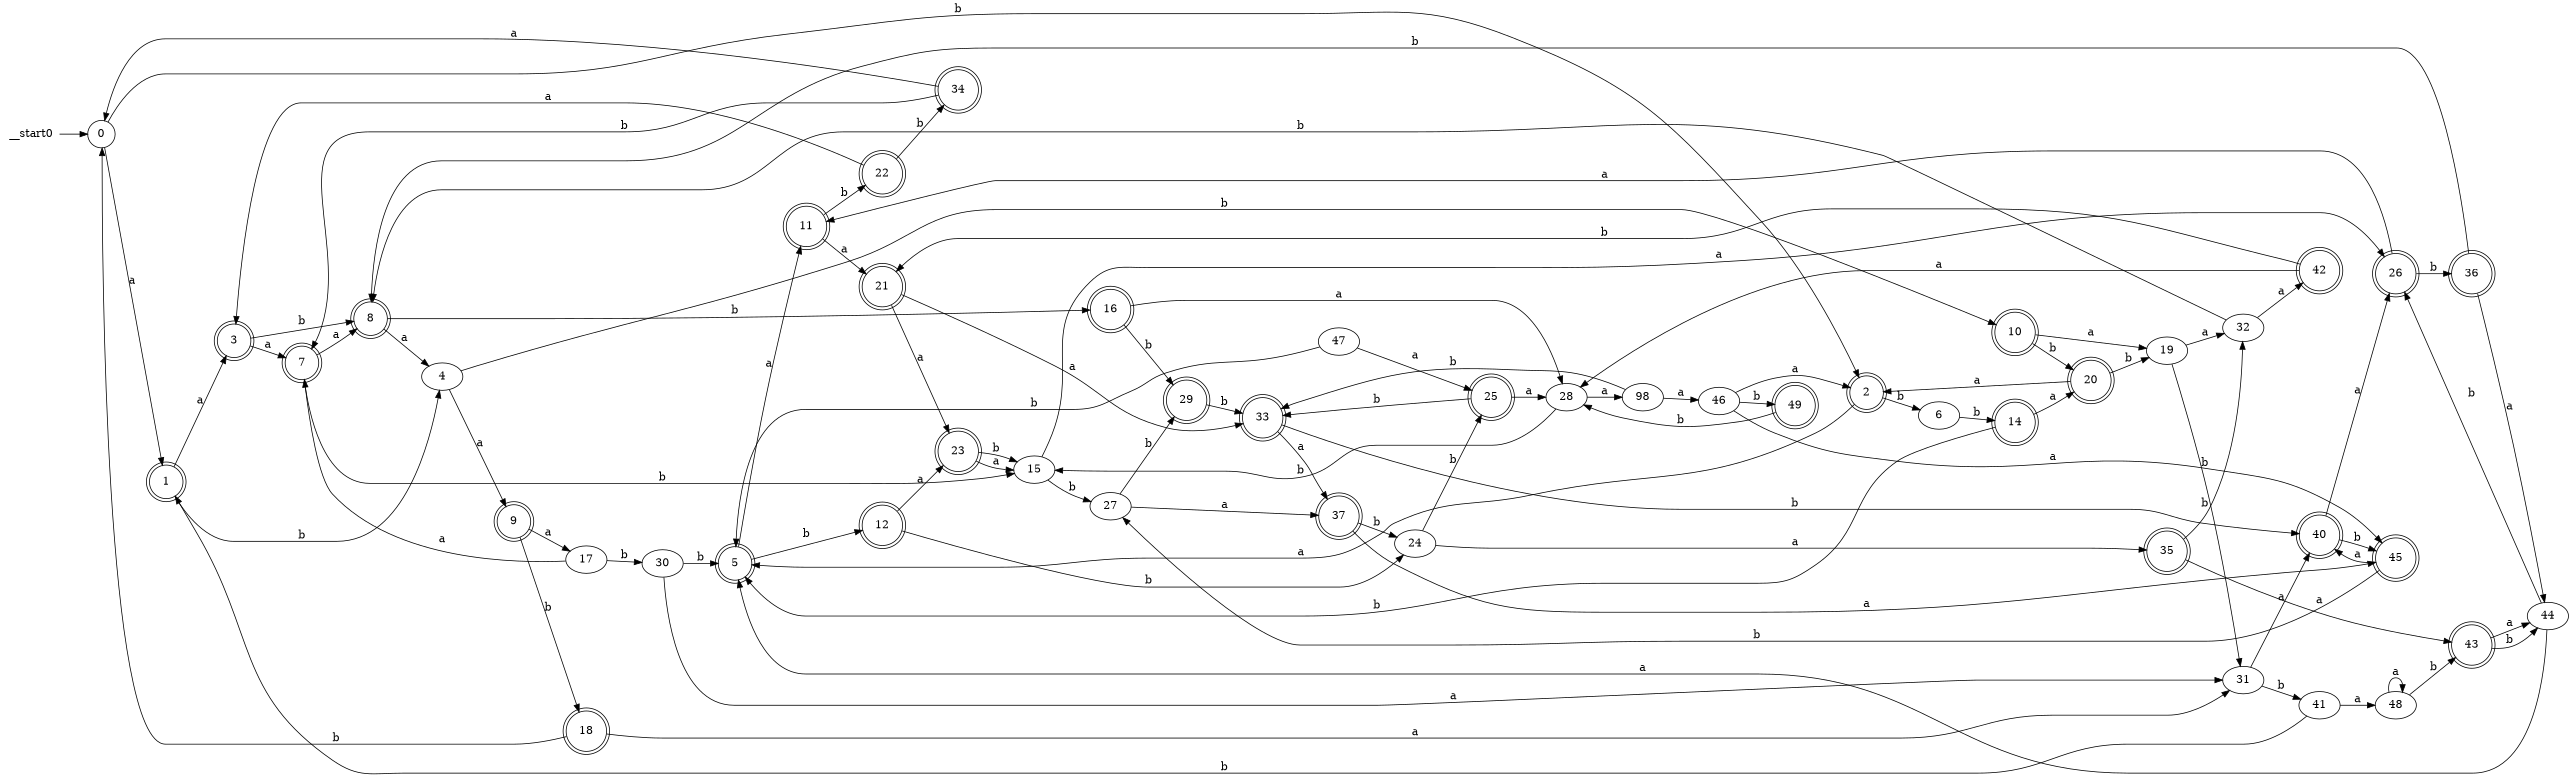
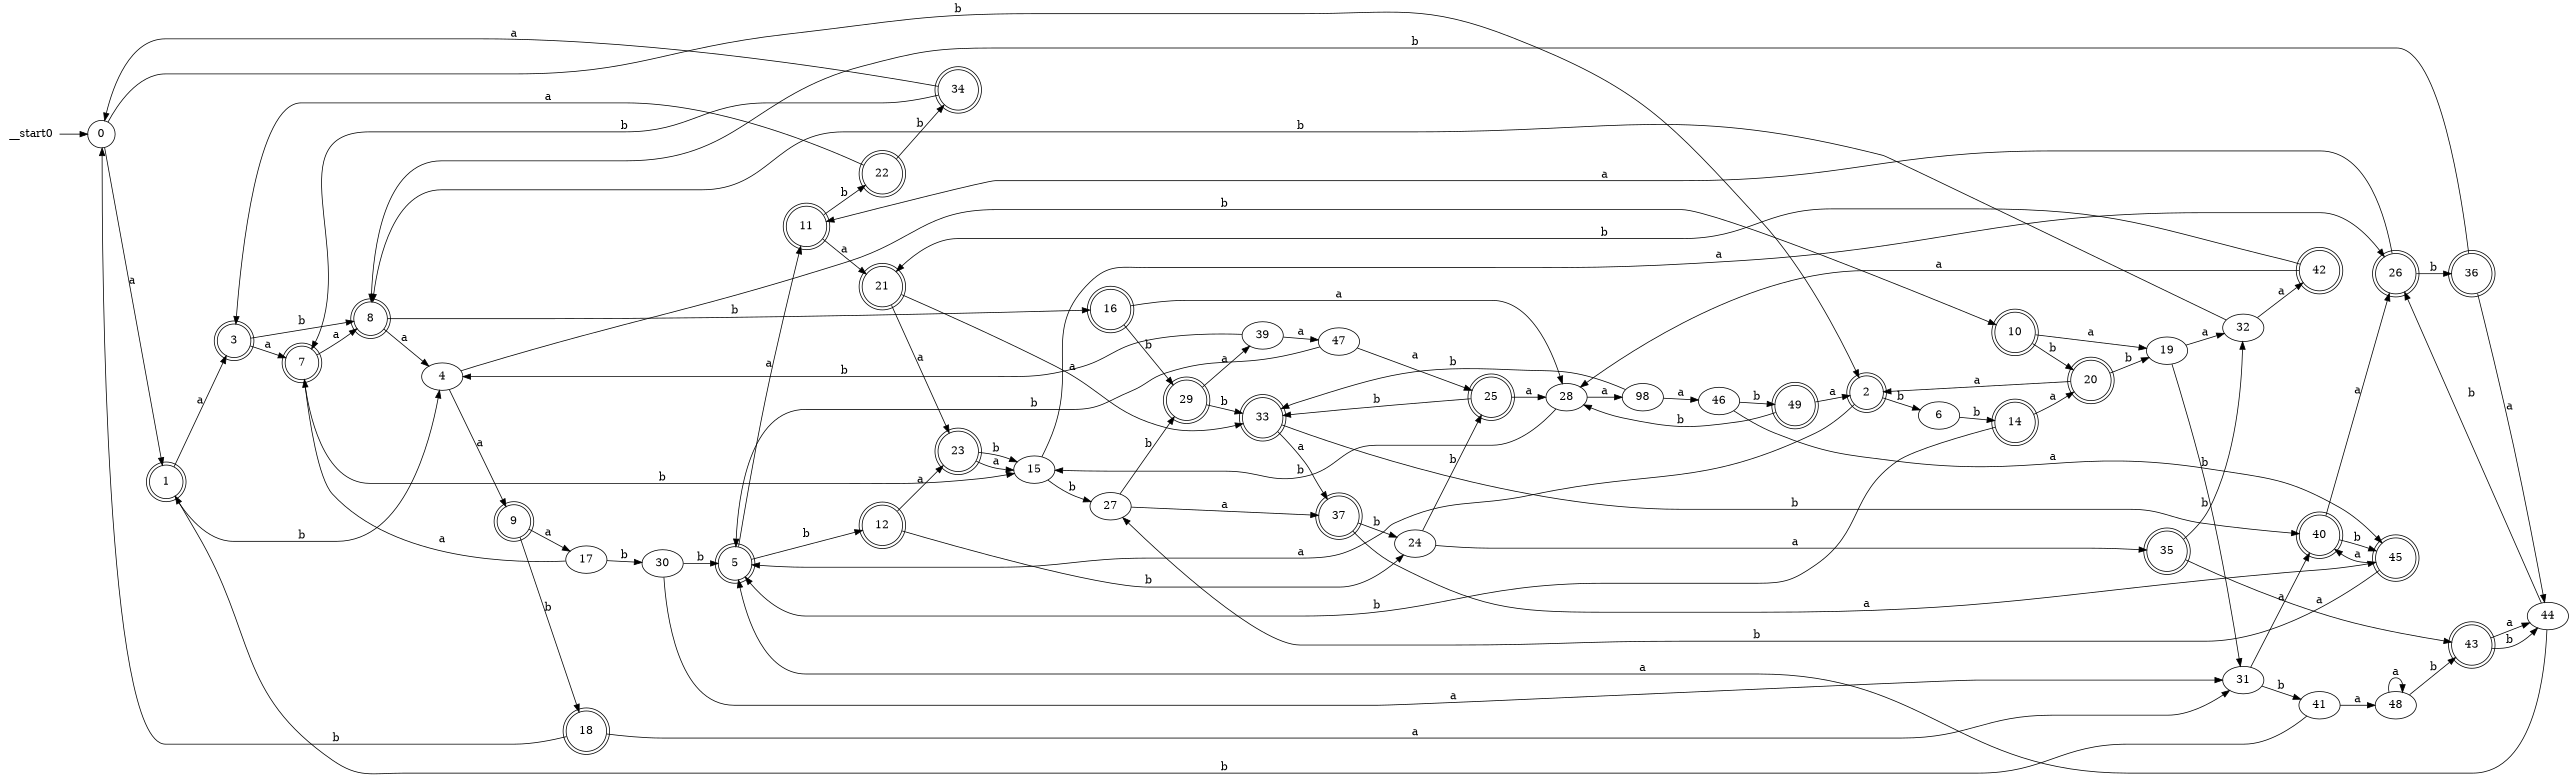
node "39": added
edge "46" -> "2": now "49" -> "2"
